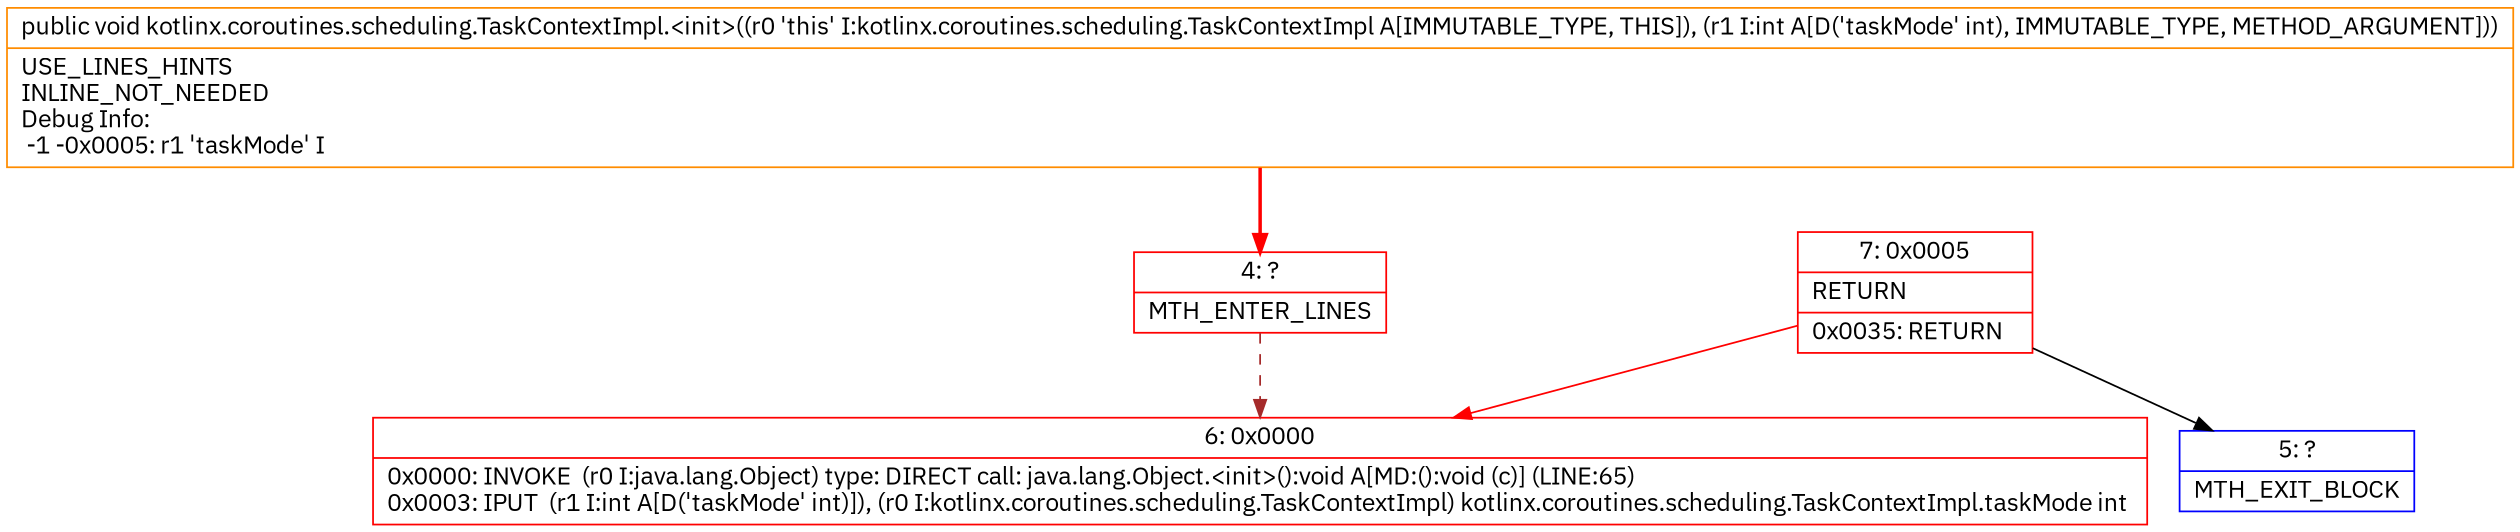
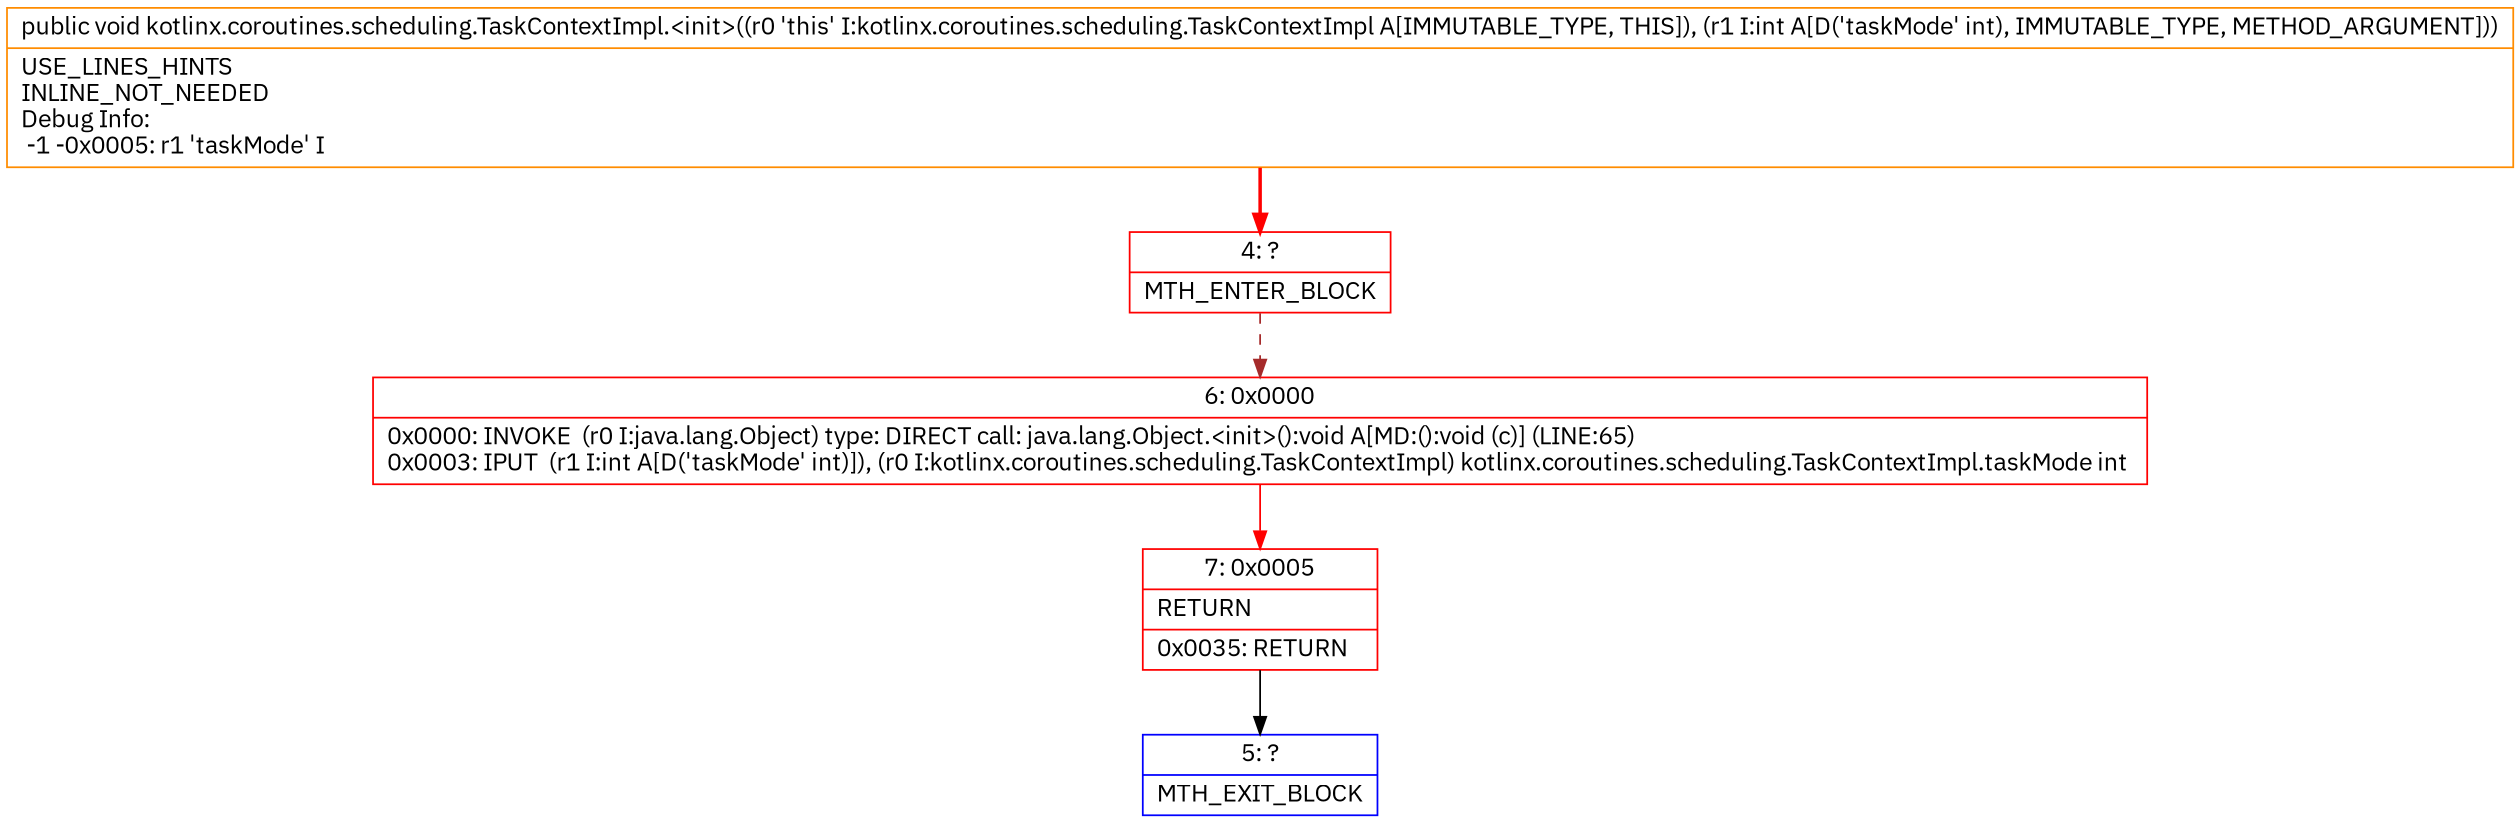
node "4: ?": text "MTH_ENTER_LINES" -> "MTH_ENTER_BLOCK"
edge "7: 0x0005" -> "6: 0x0000": reversed
